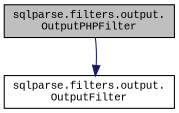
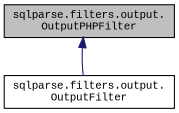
edge "sqlparse.filters.output. OutputPHPFilter" -> "sqlparse.filters.output. OutputFilter": reversed
